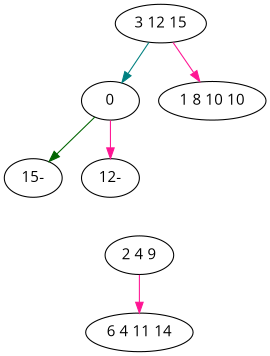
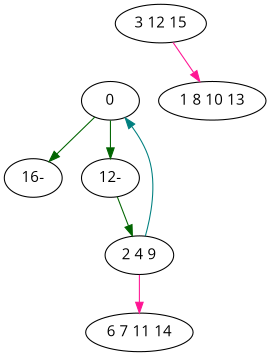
edge "3 12 15" -> "0": now "2 4 9" -> "0"
node "1 8 10 10": label "1 8 10 10" -> "1 8 10 13"
edge "0" -> "12-": color deeppink -> darkgreen
node "15-": label "15-" -> "16-"
edge "12-" -> "2 4 9": added
node "6 4 11 14": label "6 4 11 14" -> "6 7 11 14"
